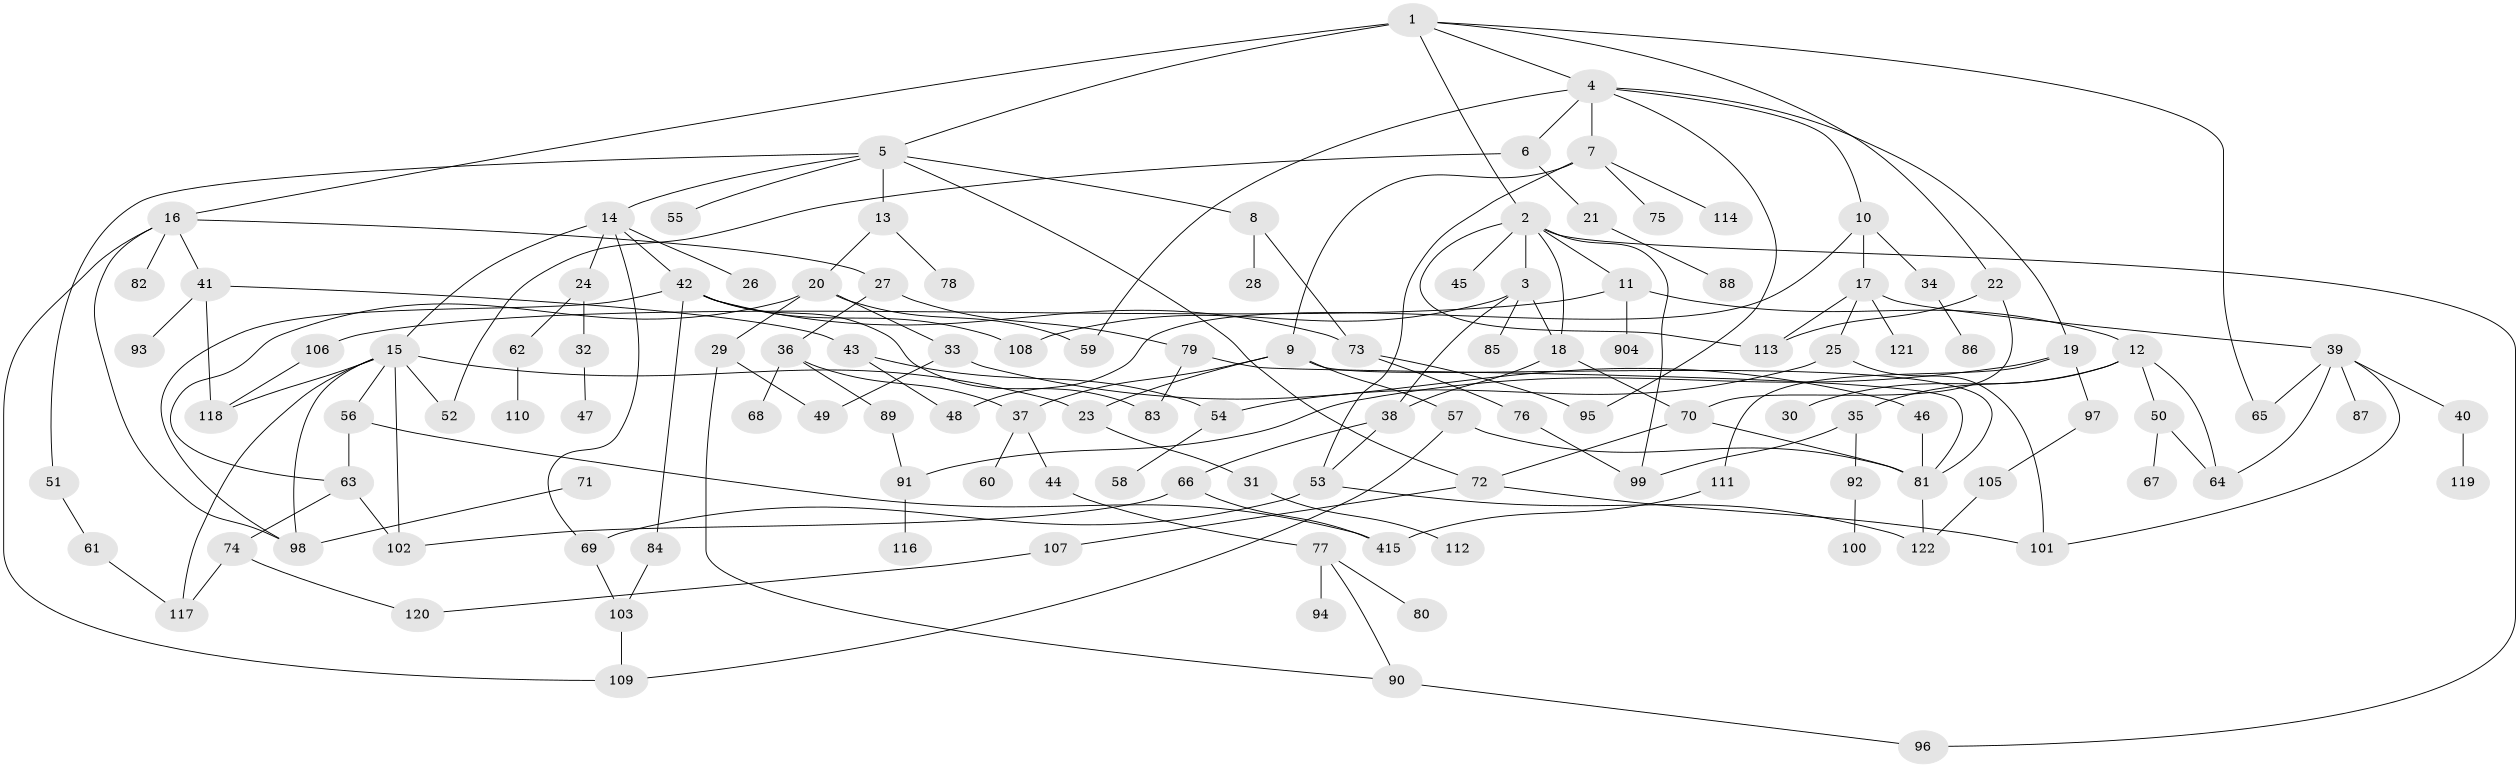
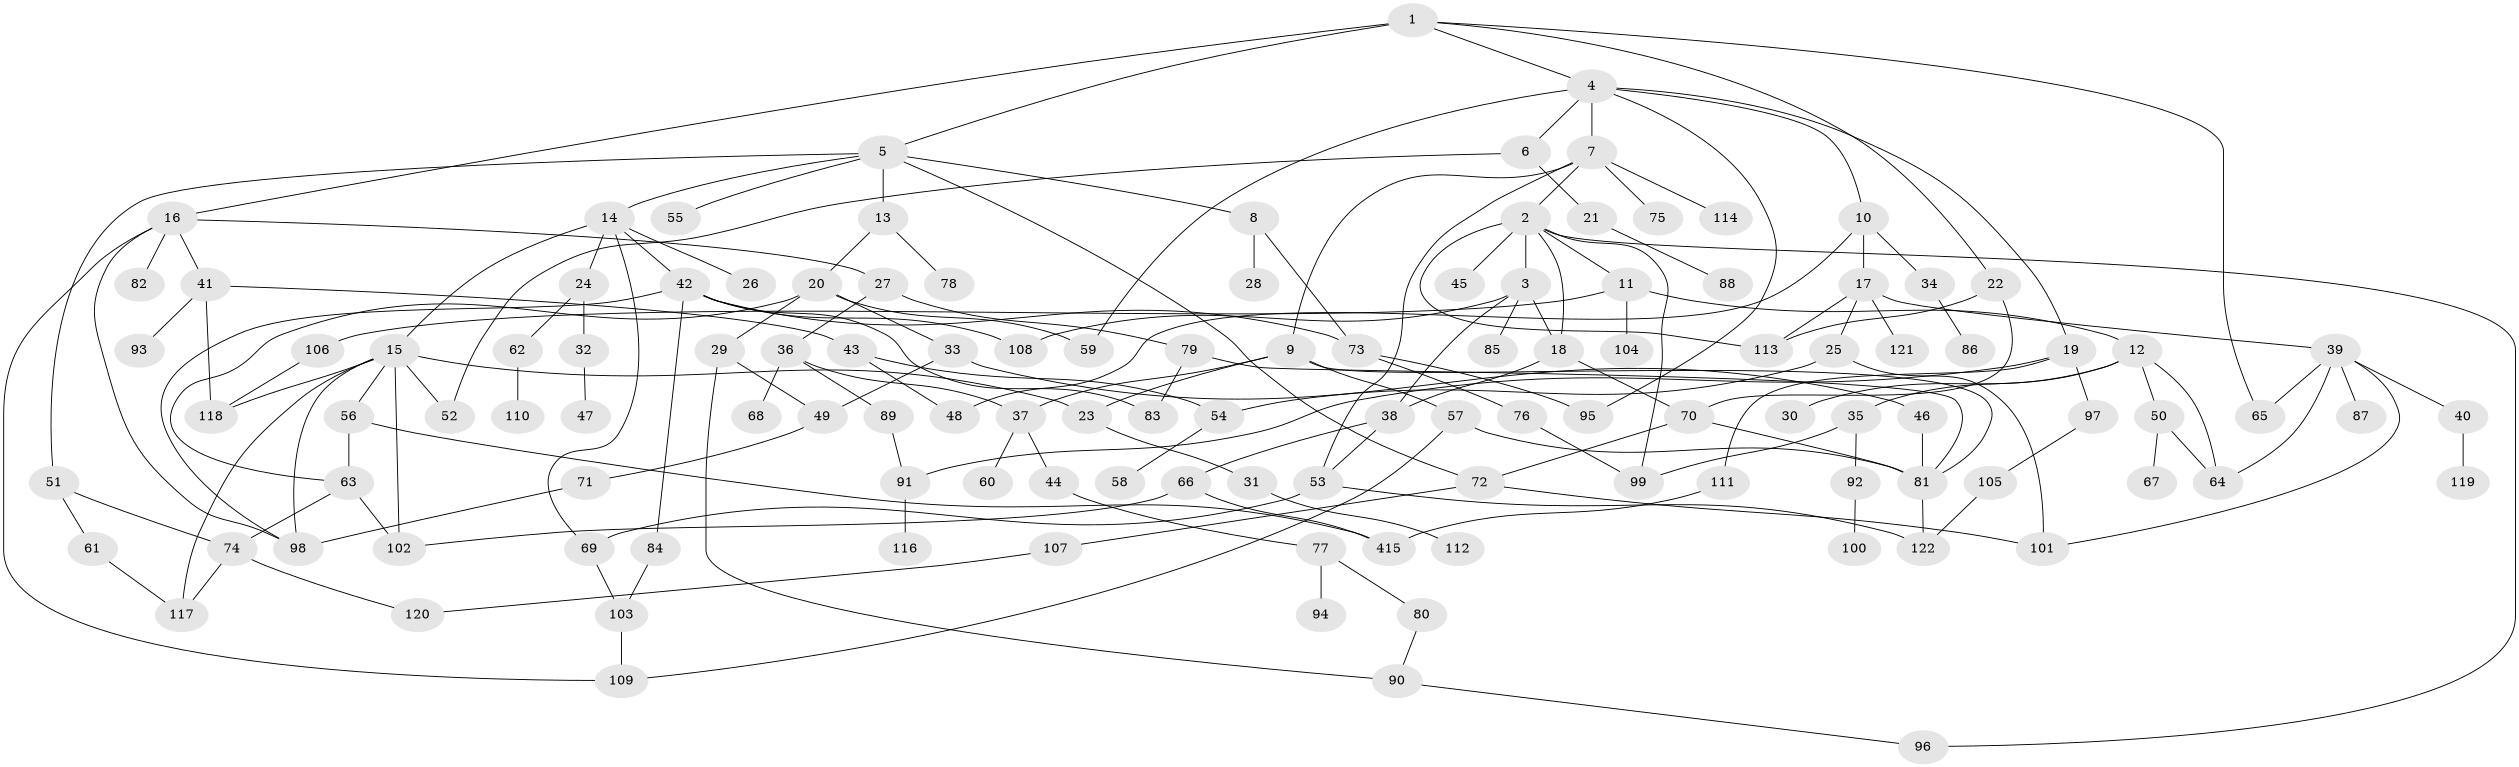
edge "1" -- "2": now "7" -- "2"
node "904": label "904" -> "104"
edge "49" -- "71": added
edge "51" -- "74": added
edge "77" -- "90": now "80" -- "90"
